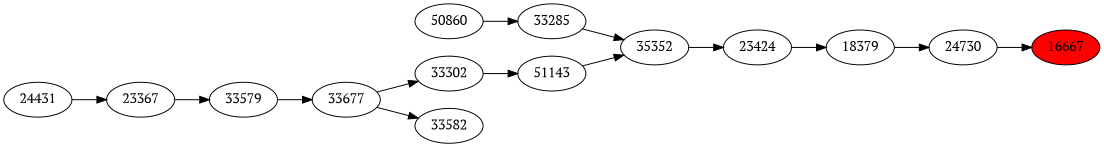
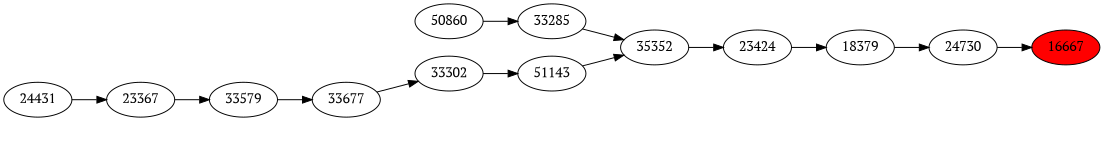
node "33582": removed
